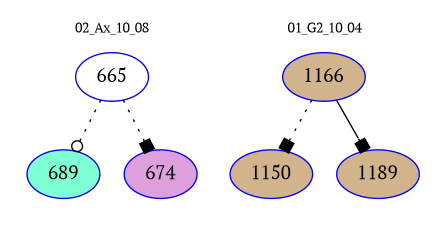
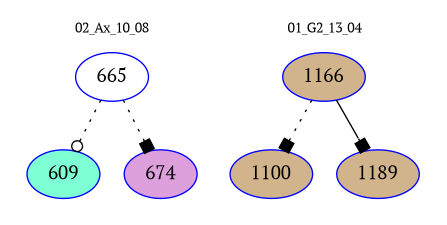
cluster "01_G2_10_04": label "01_G2_10_04" -> "01_G2_13_04"
node "689": label "689" -> "609"
node "1150": label "1150" -> "1100"
